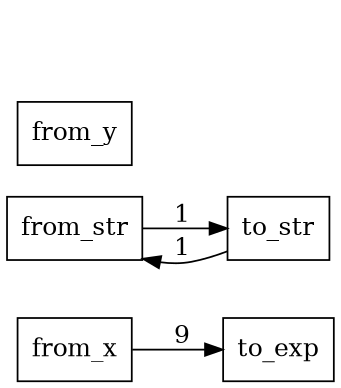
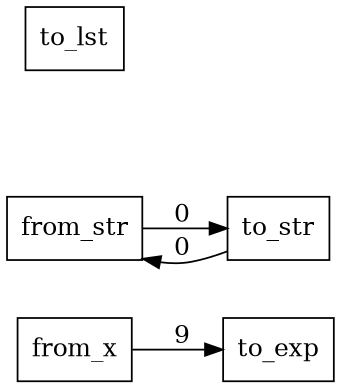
node "to_lst": added
node "from_y": removed
edge "from_str" -> "to_str": label "1" -> "0"
edge "to_str" -> "from_str": label "1" -> "0"
